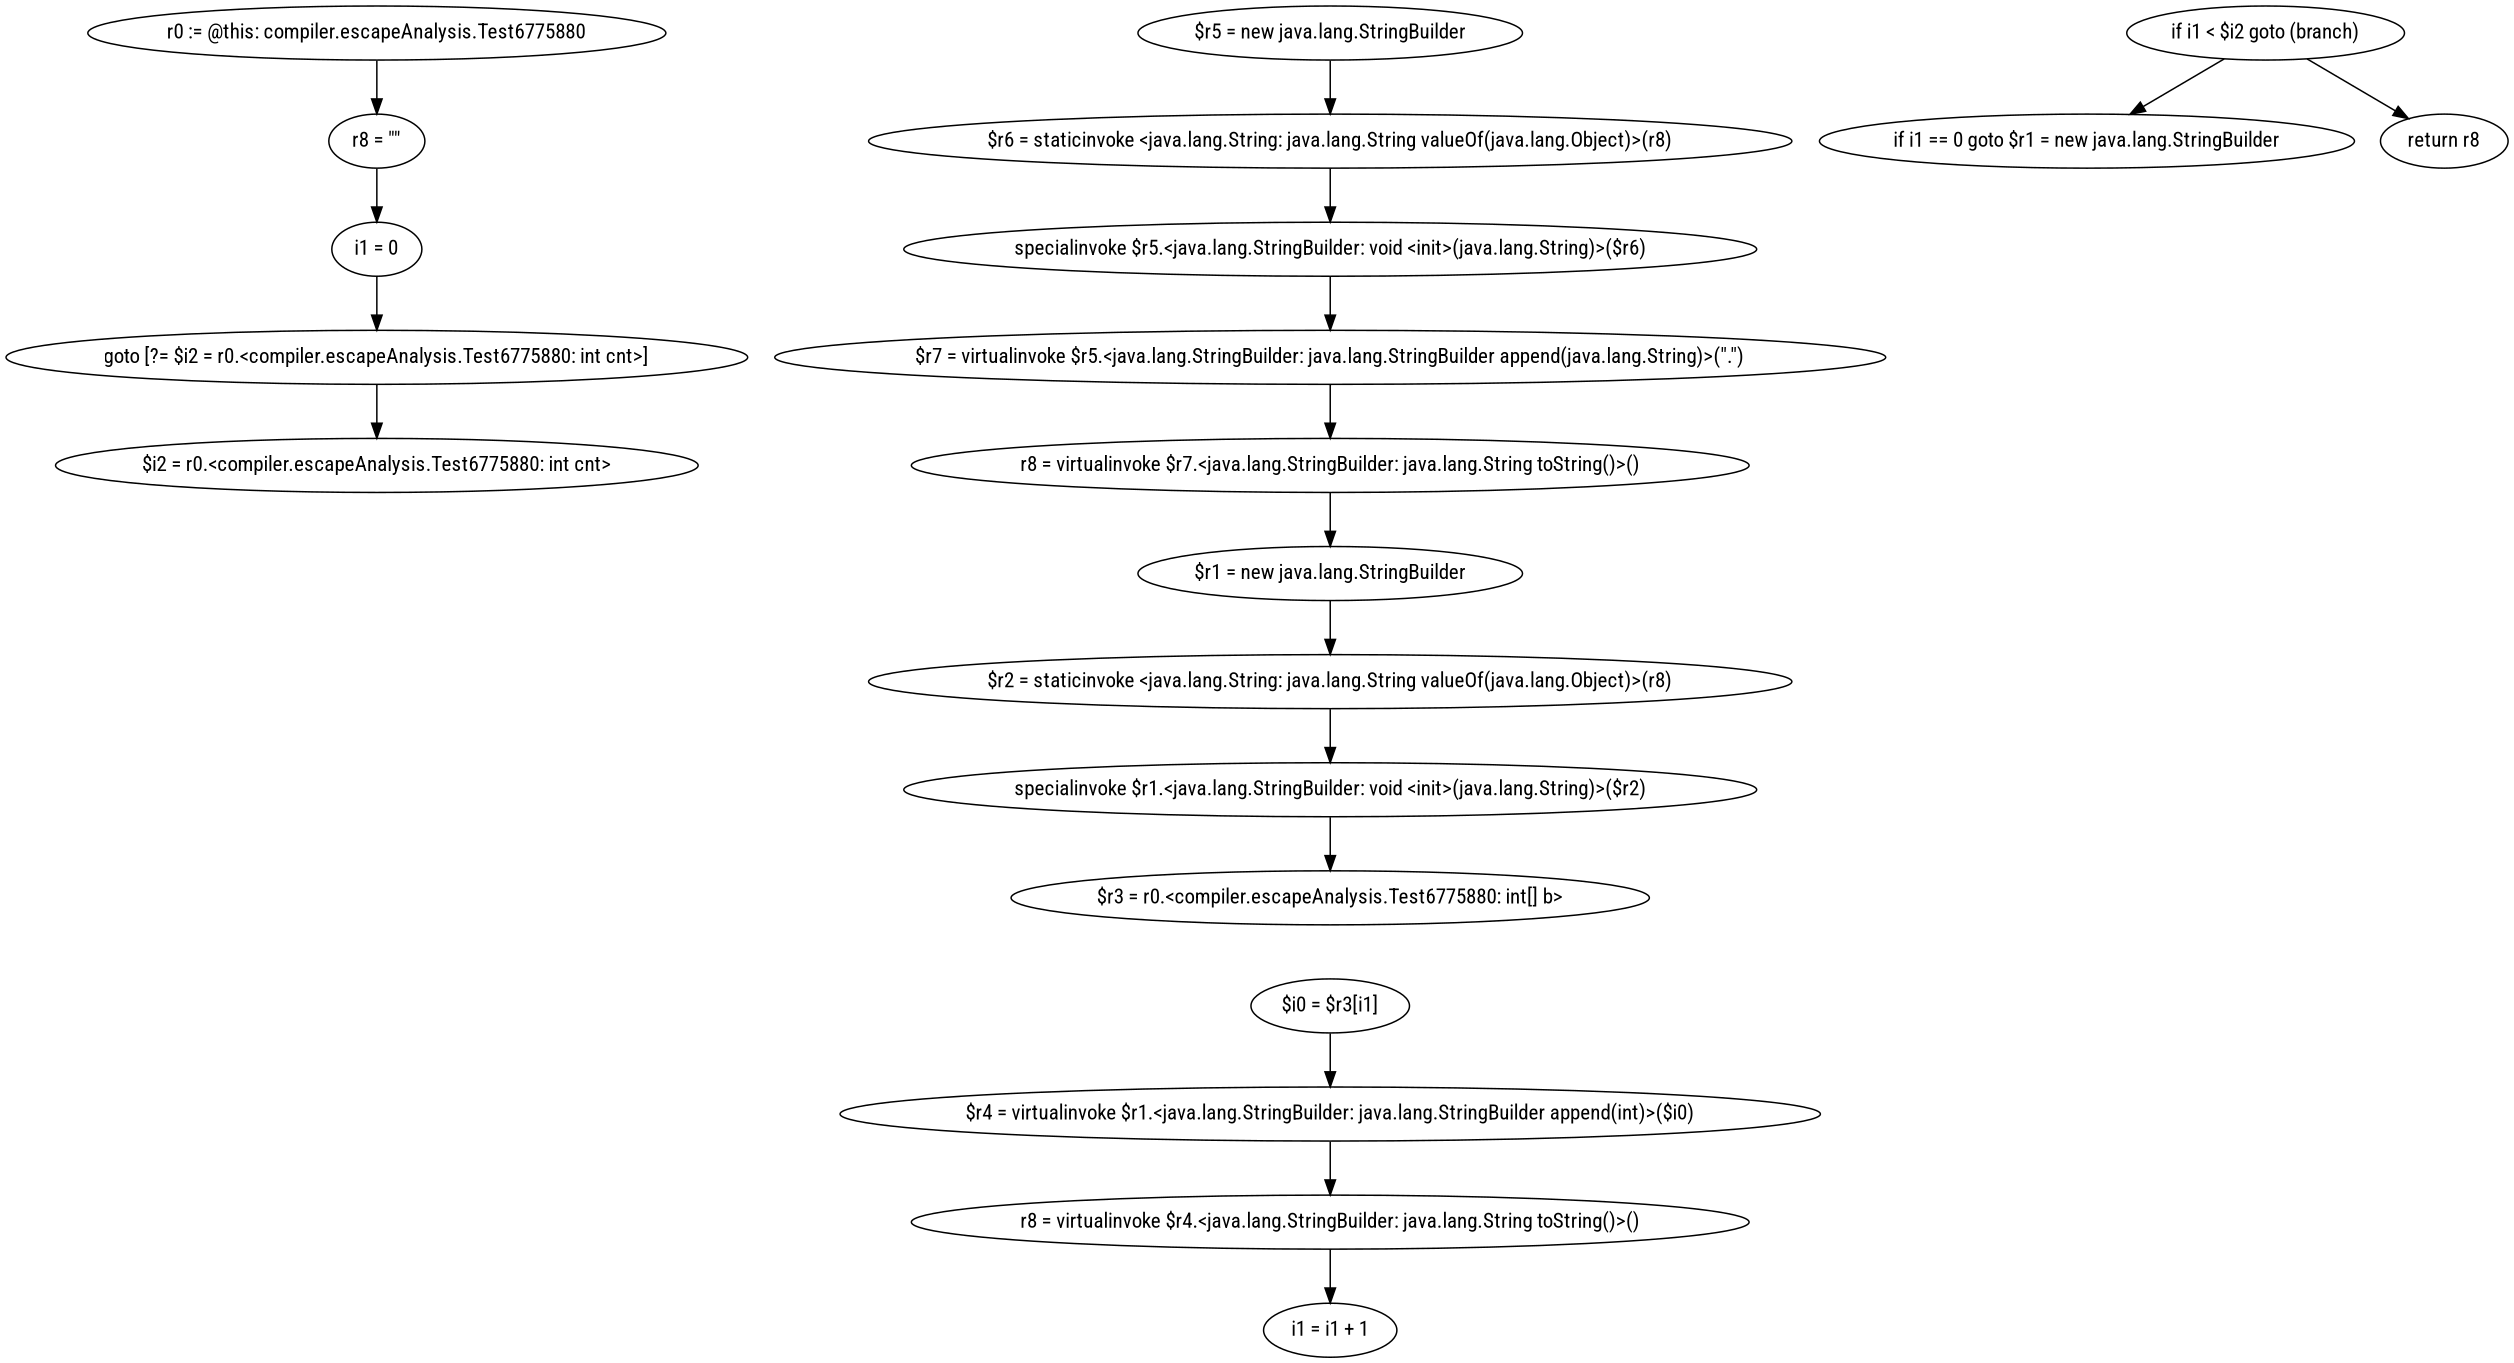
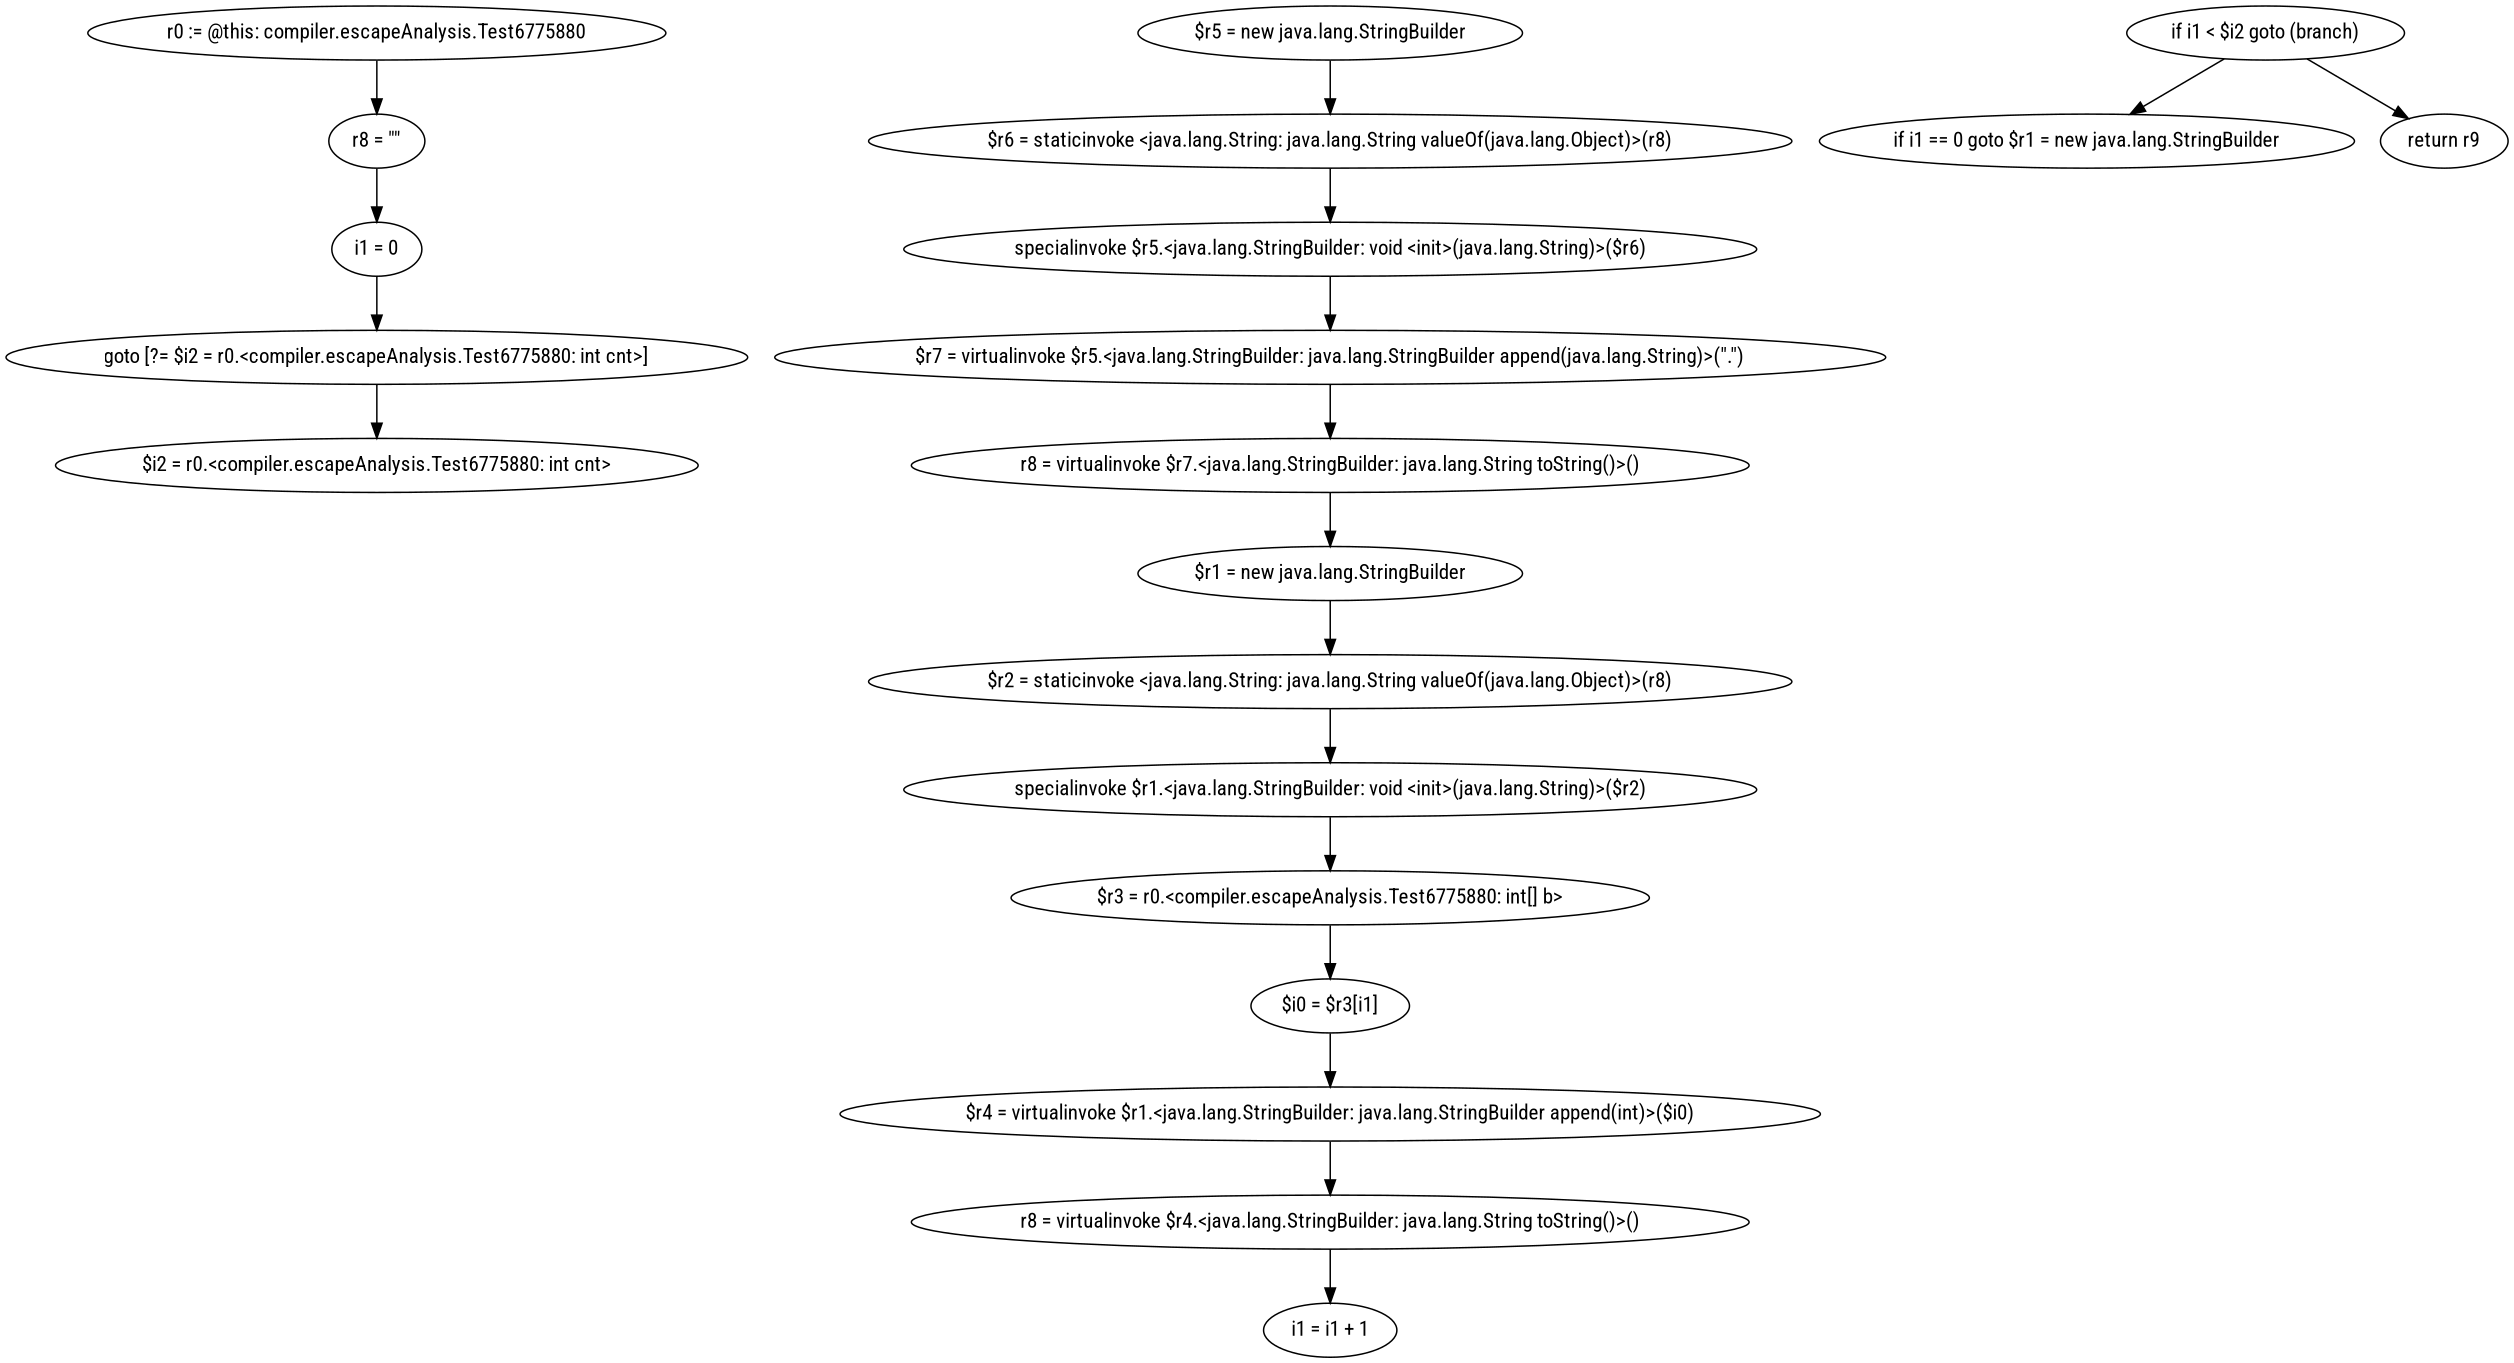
node "return r8": label "return r8" -> "return r9"
edge "$r3 = r0.<compiler.escapeAnalysis.Test6775880: int[] b>" -> "$i0 = $r3[i1]": added
